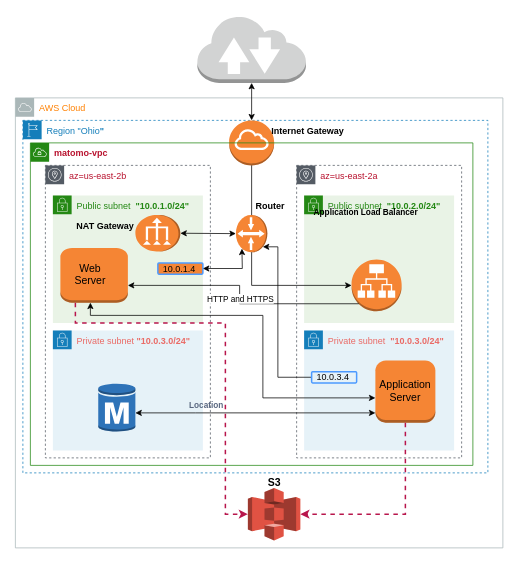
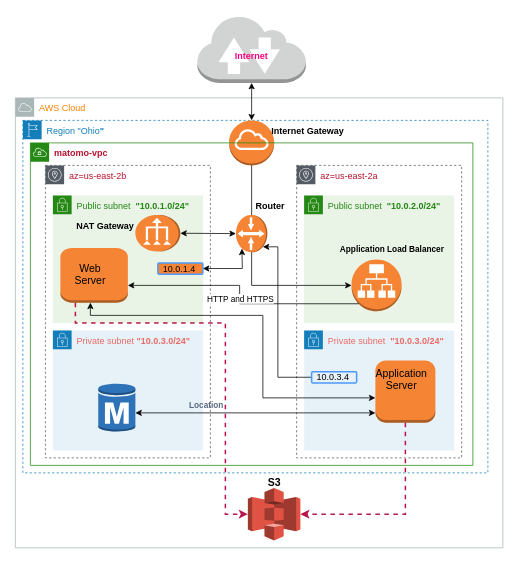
node "Internet": added
node "Application Load Balancer": moved (366, 211) -> (392, 248)
node "Application Server": moved (405, 390) -> (402, 379)
